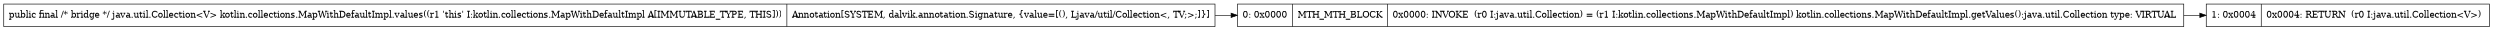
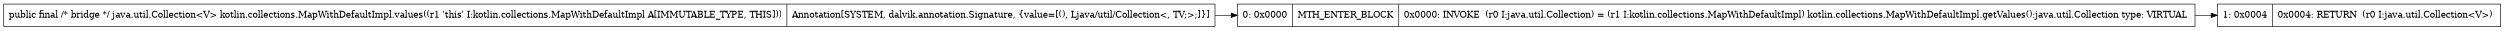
node "0: 0x0000": text "MTH_MTH_BLOCK" -> "MTH_ENTER_BLOCK"
